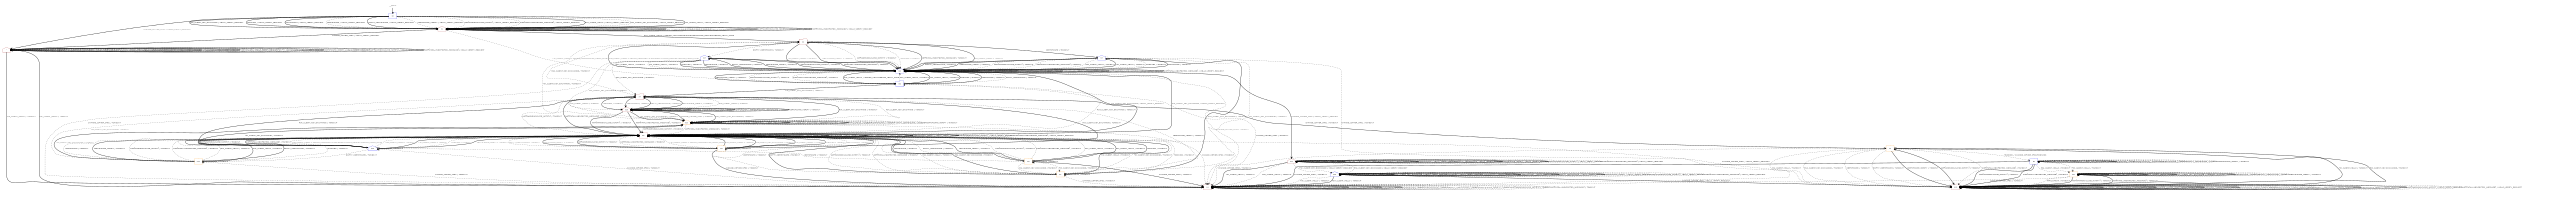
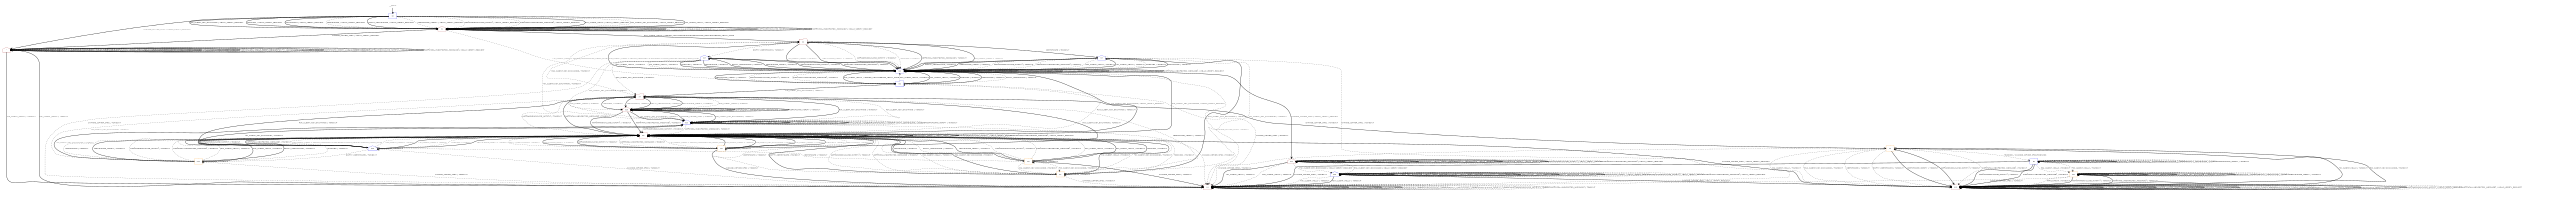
node "s16": color darkorange -> blue
edge "s8" -> "s10": style dashed -> bold
